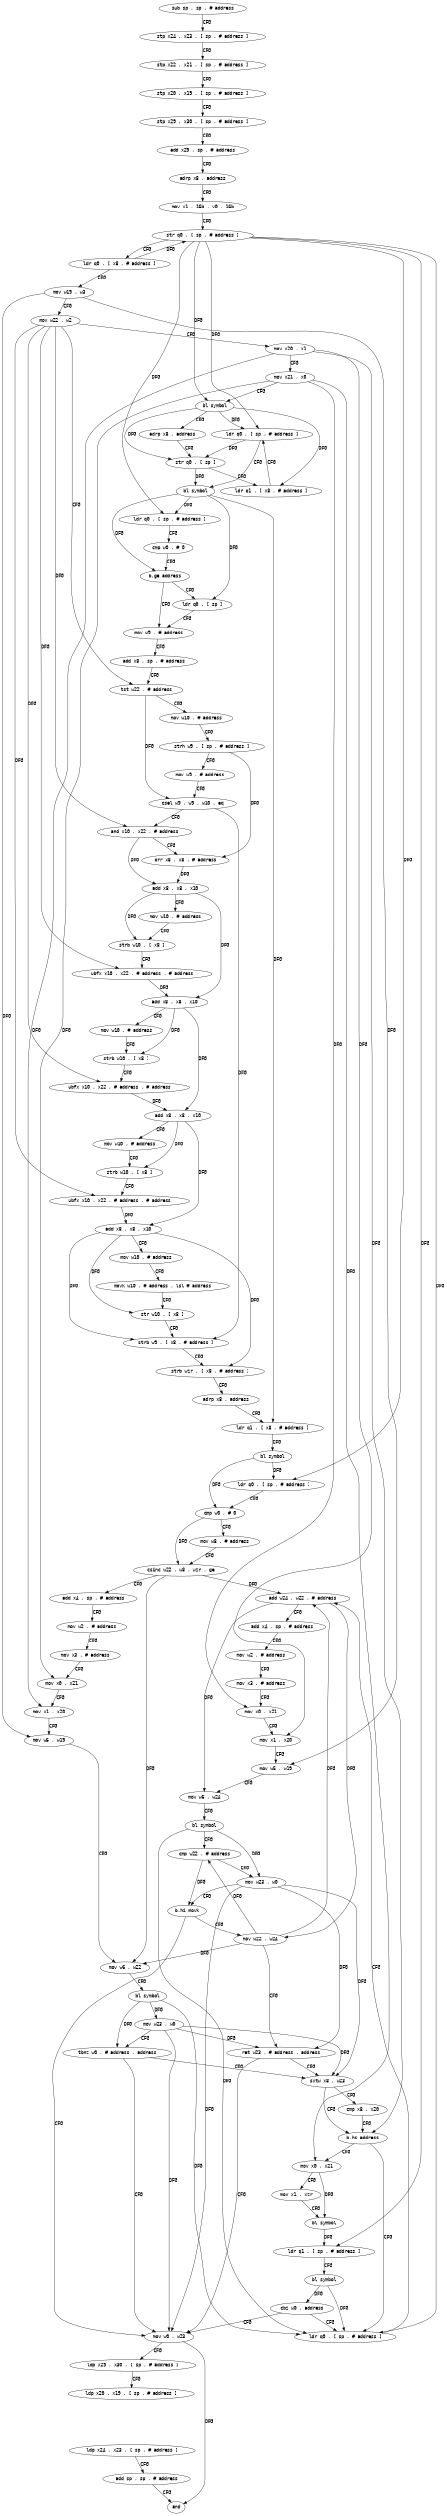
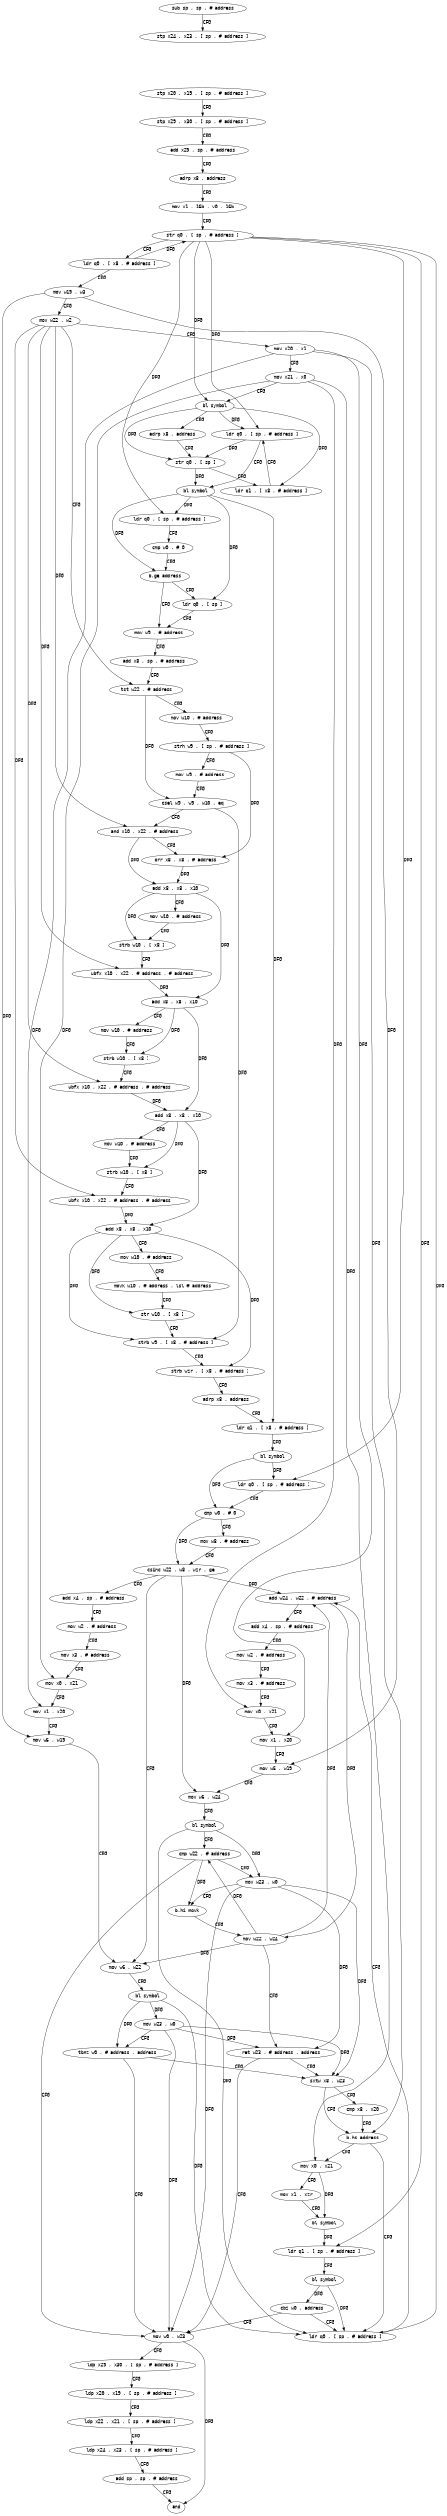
node "stp x22 , x21 , [ sp , # address ]": removed
edge "add w24 , w22 , # address" -> "mov w6 , w24": now "csinc w22 , w8 , wzr , ge" -> "mov w6 , w24"
edge "csinc w22 , w8 , wzr , ge" -> "mov w6 , w22": label "DFG" -> "CFG"
edge "b.hi movk" -> "mov w0 , w23": now "cmp w22 , # address" -> "mov w0 , w23"
node "ldp x22 , x21 , [ sp , # address ]": added
